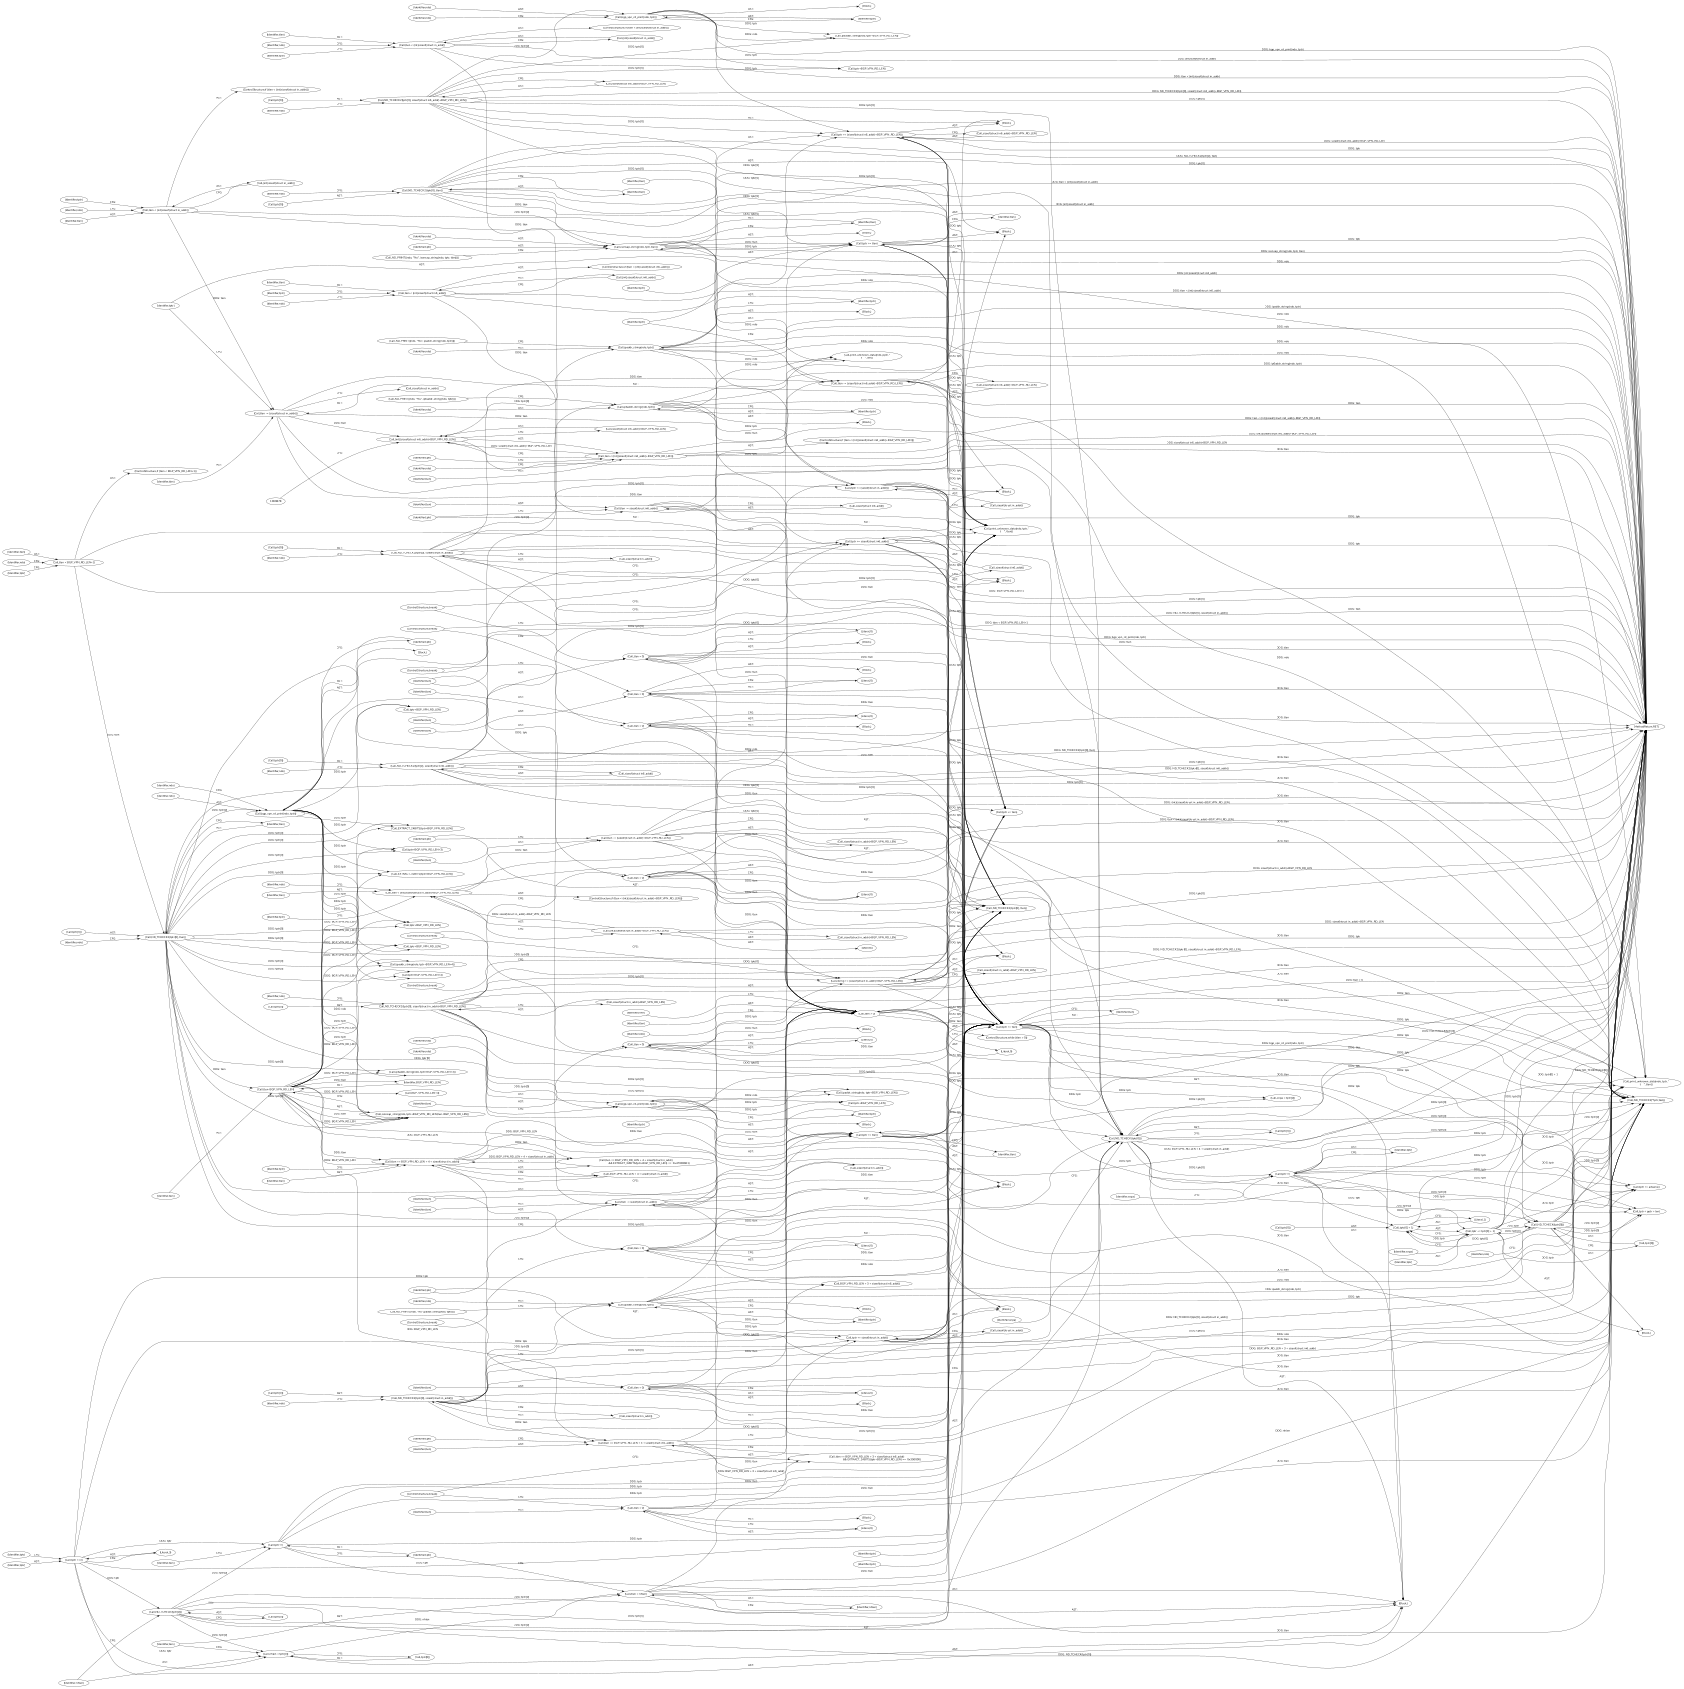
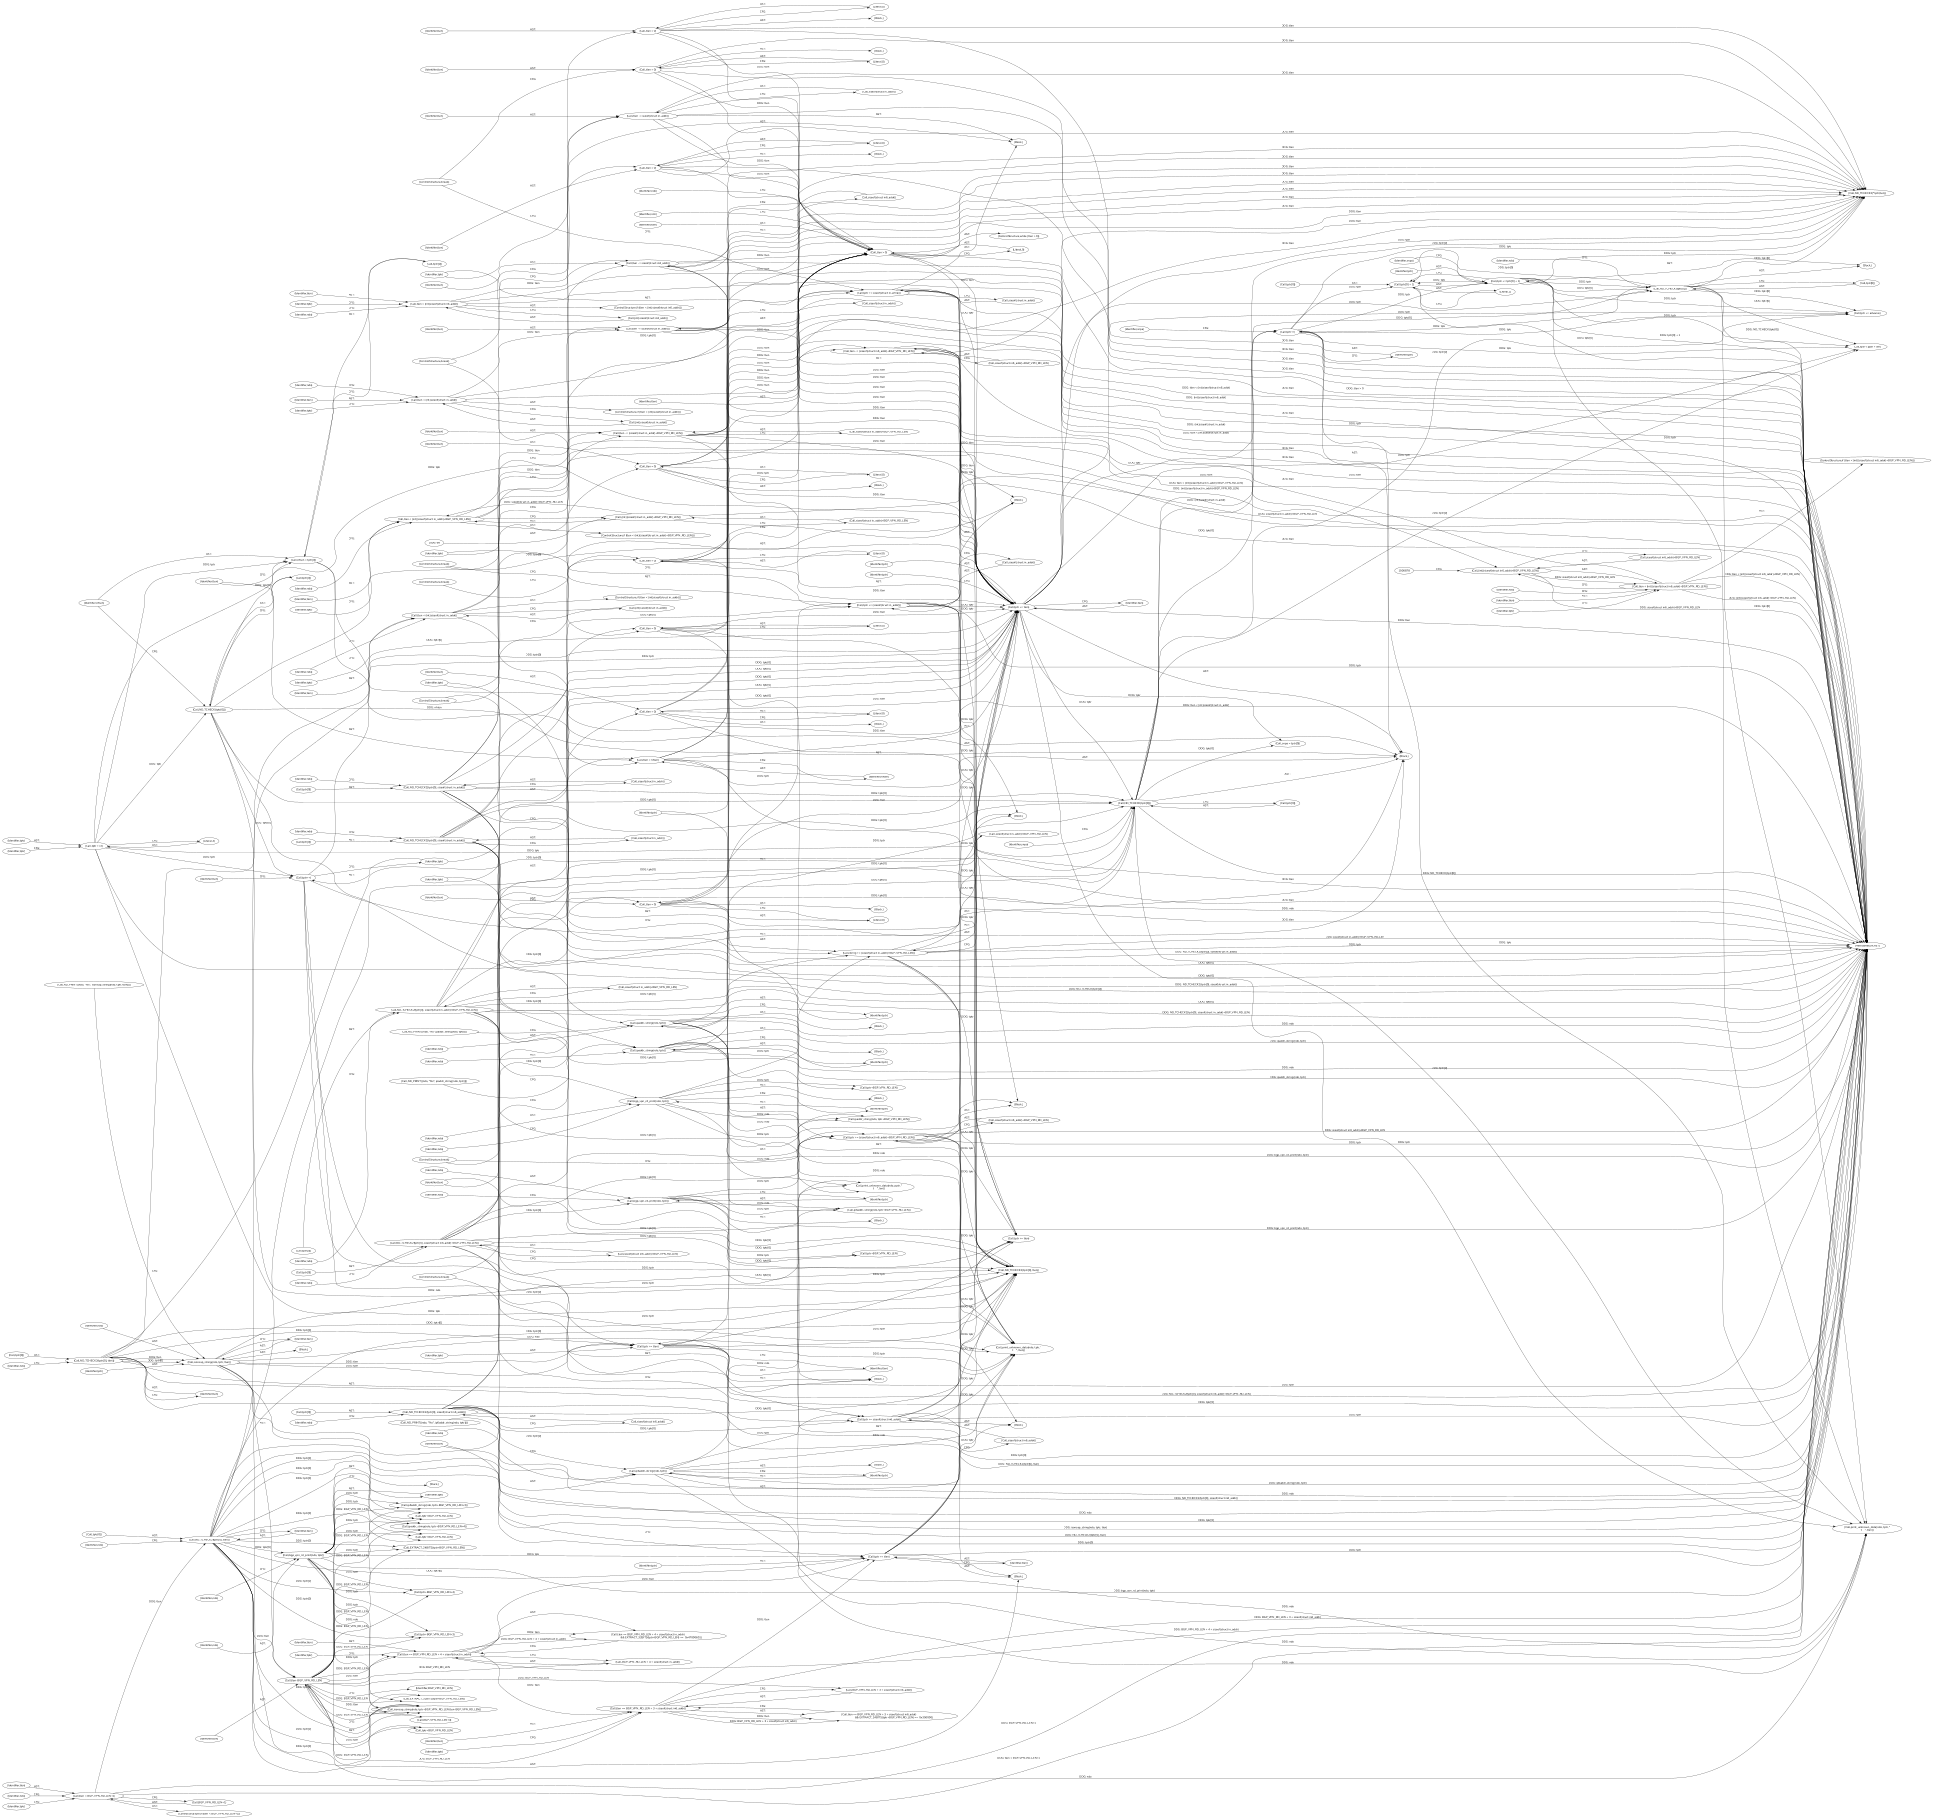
edge "(Call,tlen -= (sizeof(struct in_addr)))" -> "(Call,(int)(sizeof(struct in6_addr)+BGP_VPN_RD_LEN))": now "(Call,tlen -= (sizeof(struct in_addr)))" -> "(MethodReturn,RET)"
edge "(Call,(int)(sizeof(struct in_addr)+BGP_VPN_RD_LEN))" -> "1000784": reversed
edge "(Call,tlen-BGP_VPN_RD_LEN)" -> "(Identifier,BGP_VPN_RD_LEN)": label "DDG: tlen" -> "CFG: "
edge "(Identifier,BGP_VPN_RD_LEN)" -> "(Call,tlen-BGP_VPN_RD_LEN)": now "(Call,isonsap_string(ndo, tptr, tlen))" -> "(Call,tlen-BGP_VPN_RD_LEN)"
node "(Call,tptr += sizeof(struct in_addr))": label "(Call,tptr += sizeof(struct in_addr))" -> "(Call,tptr += sizeof(struct in_while))"
edge "(Call,tlen = nhlen)" -> "(MethodReturn,RET)": label "DDG: nhlen" -> "DDG: ndo"
edge "(Call,BGP_VPN_RD_LEN + 3 + sizeof(struct in6_addr))" -> "(Call,tlen == BGP_VPN_RD_LEN + 3 + sizeof(struct in6_addr))": added, label "AST:"
node "(Call,BGP_VPN_RD_LEN+1)": added
